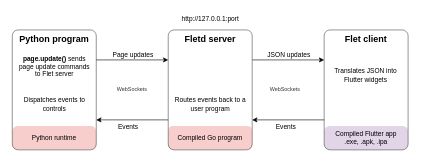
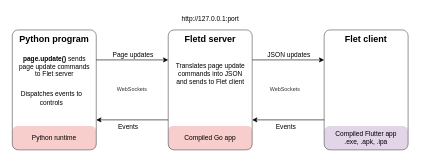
node "Translates page update commands into JSON and sends to Flet client": added
node "Translates JSON into Flutter widgets": removed
node "Dispatches events to controls": moved (54, 104) -> (51, 98)
node "Routes events back to a user program": removed
node "Compiled Go program": label "Compiled Go program" -> "Compiled Go app"
